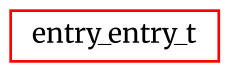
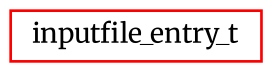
node "entry_entry_t": label "entry_entry_t" -> "inputfile_entry_t"
